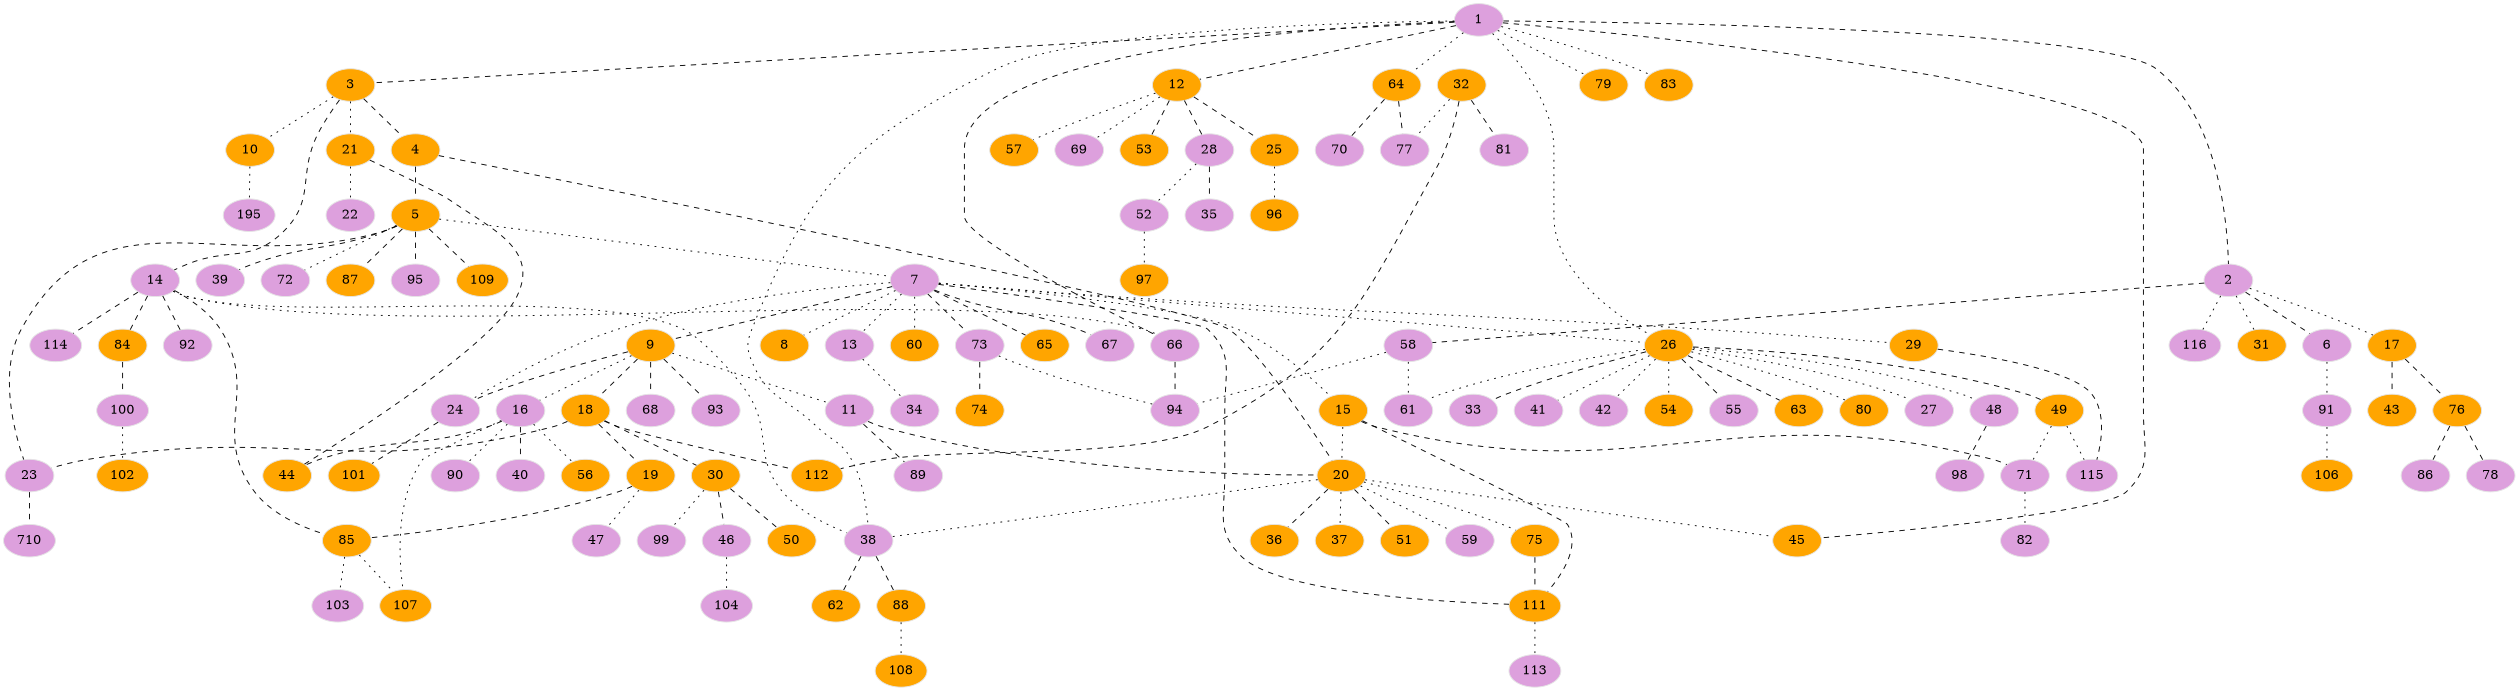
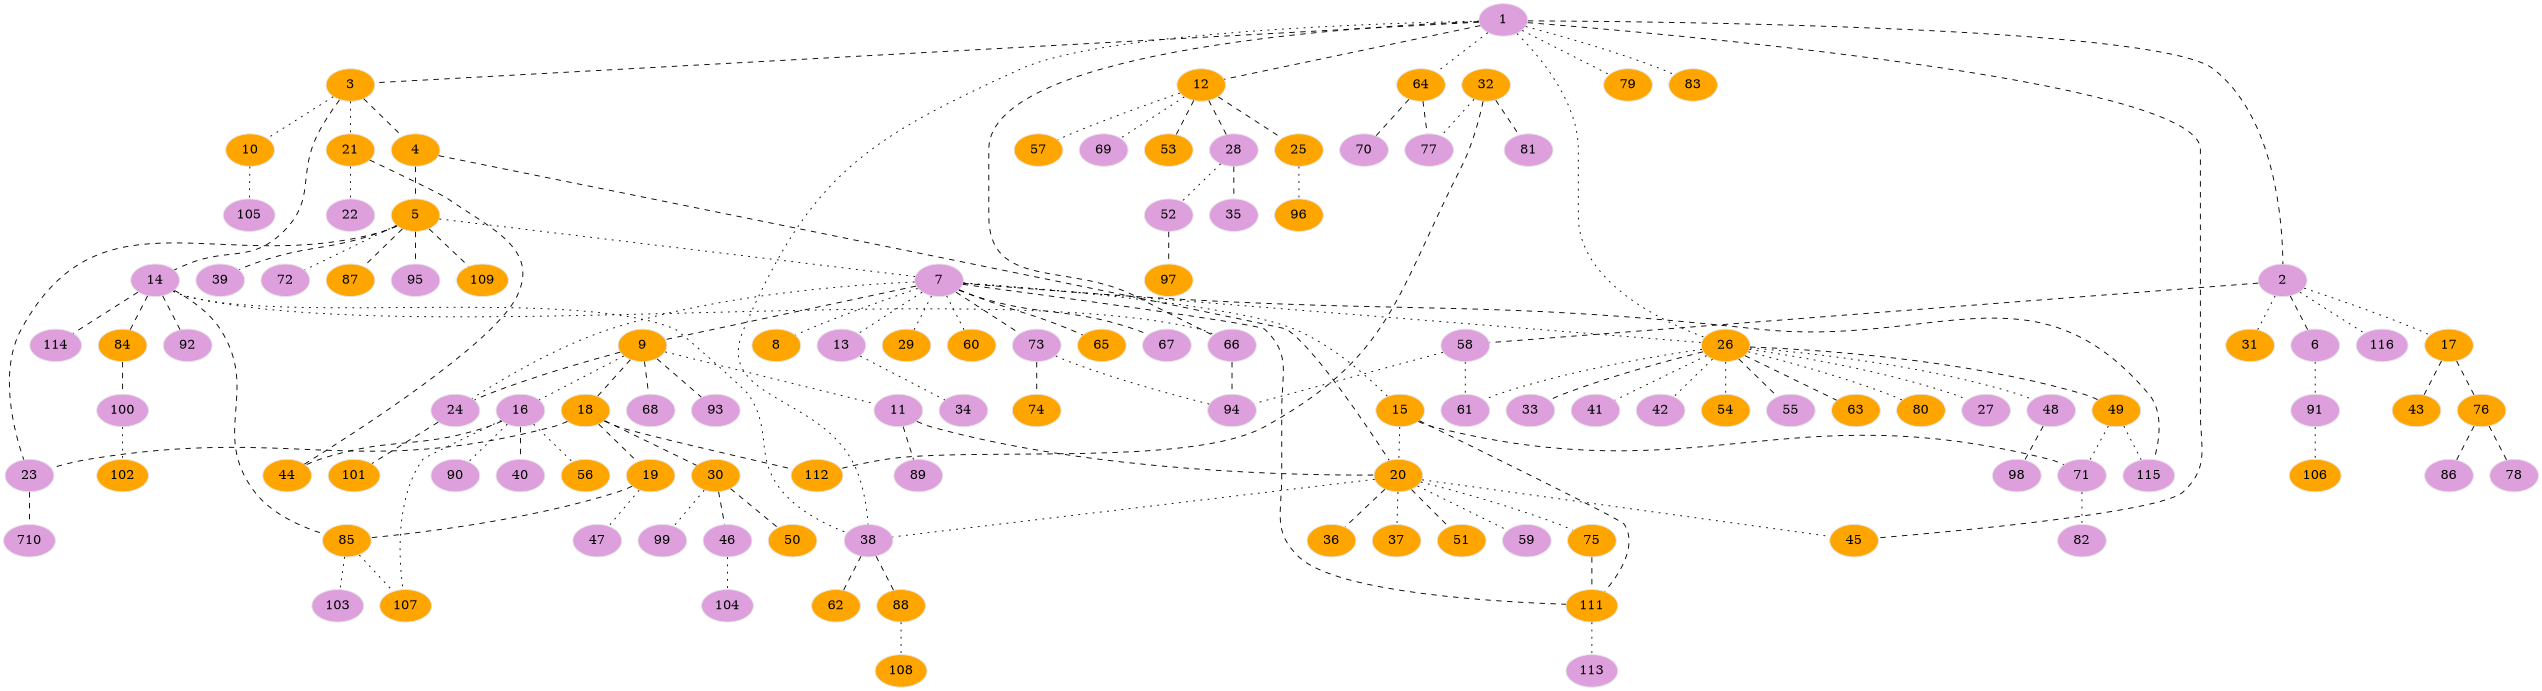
node "195": label "195" -> "105"
edge "52" -- "97": style dotted -> dashed
edge "29" -- "115": now "7" -- "115"
